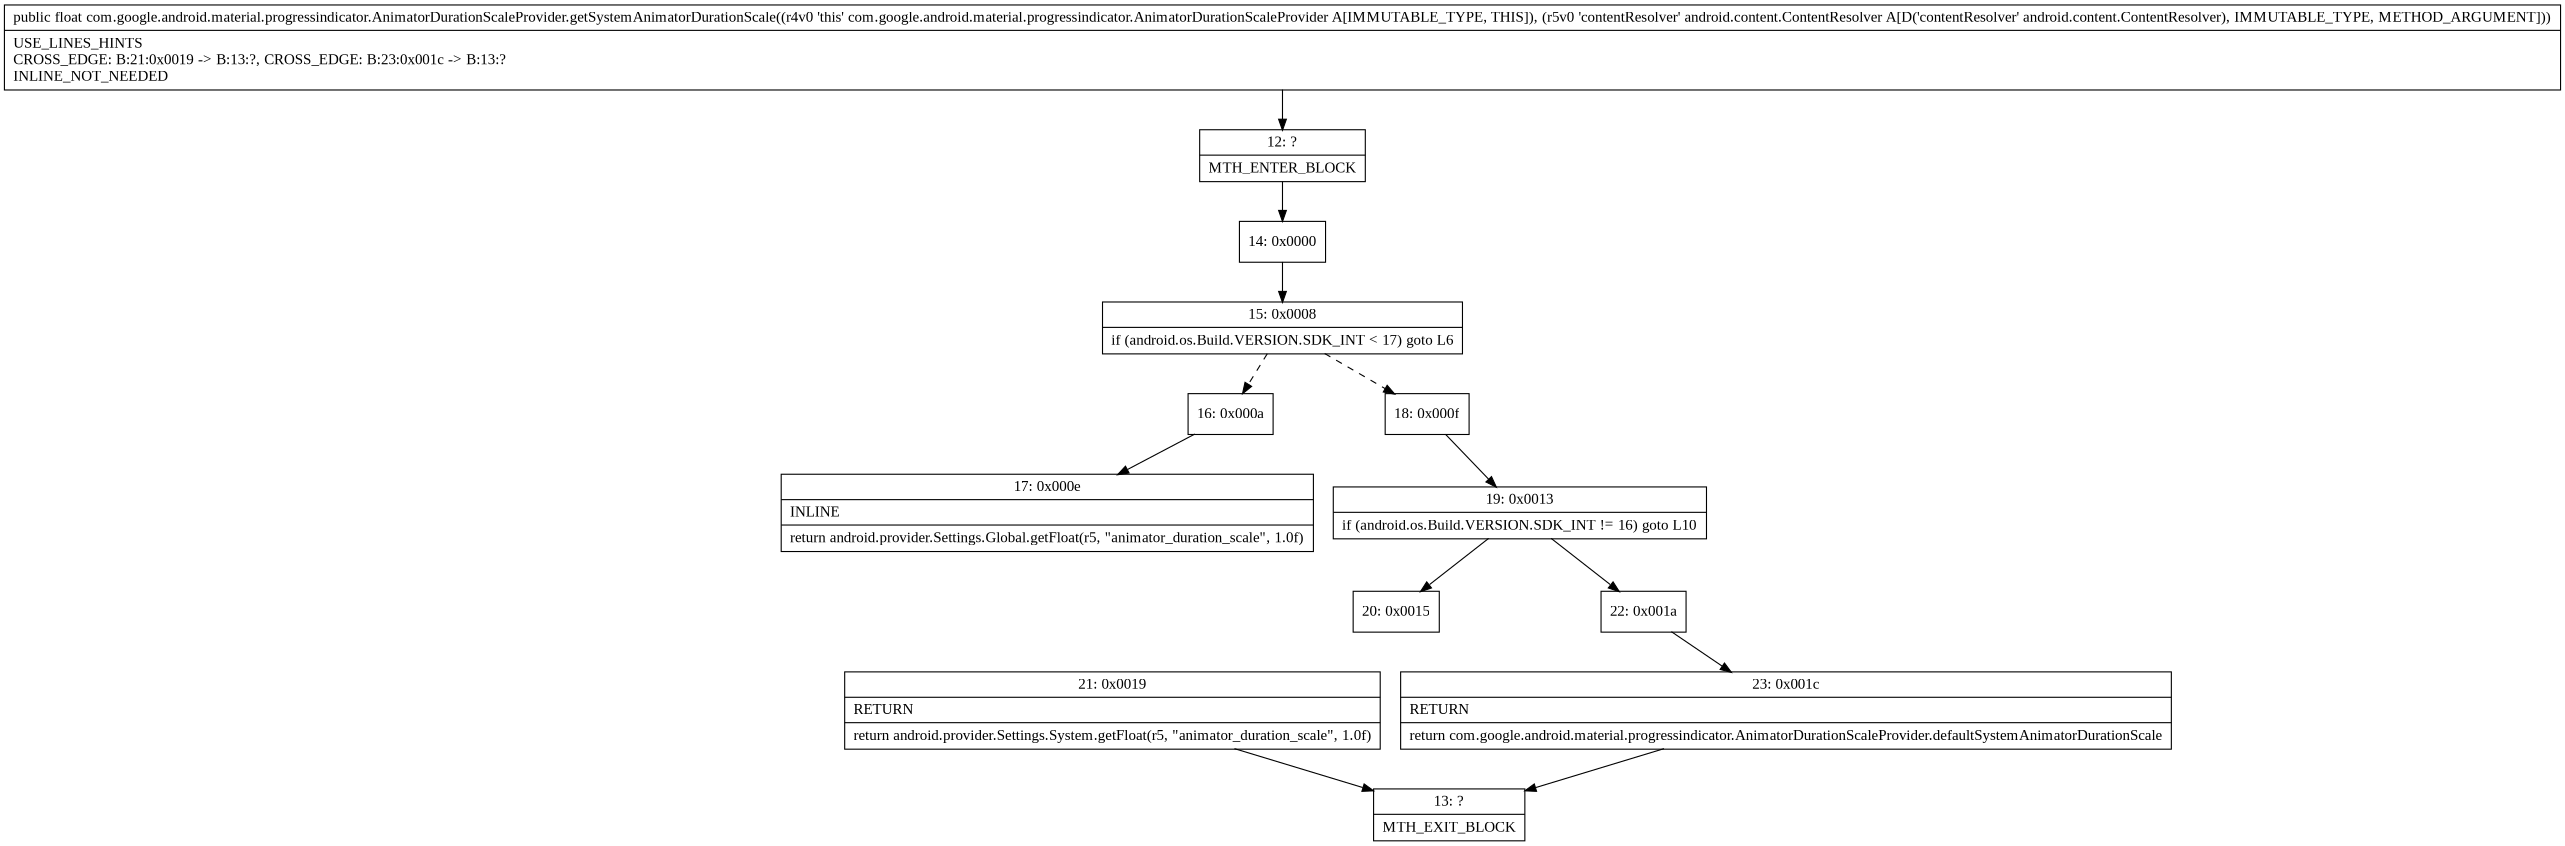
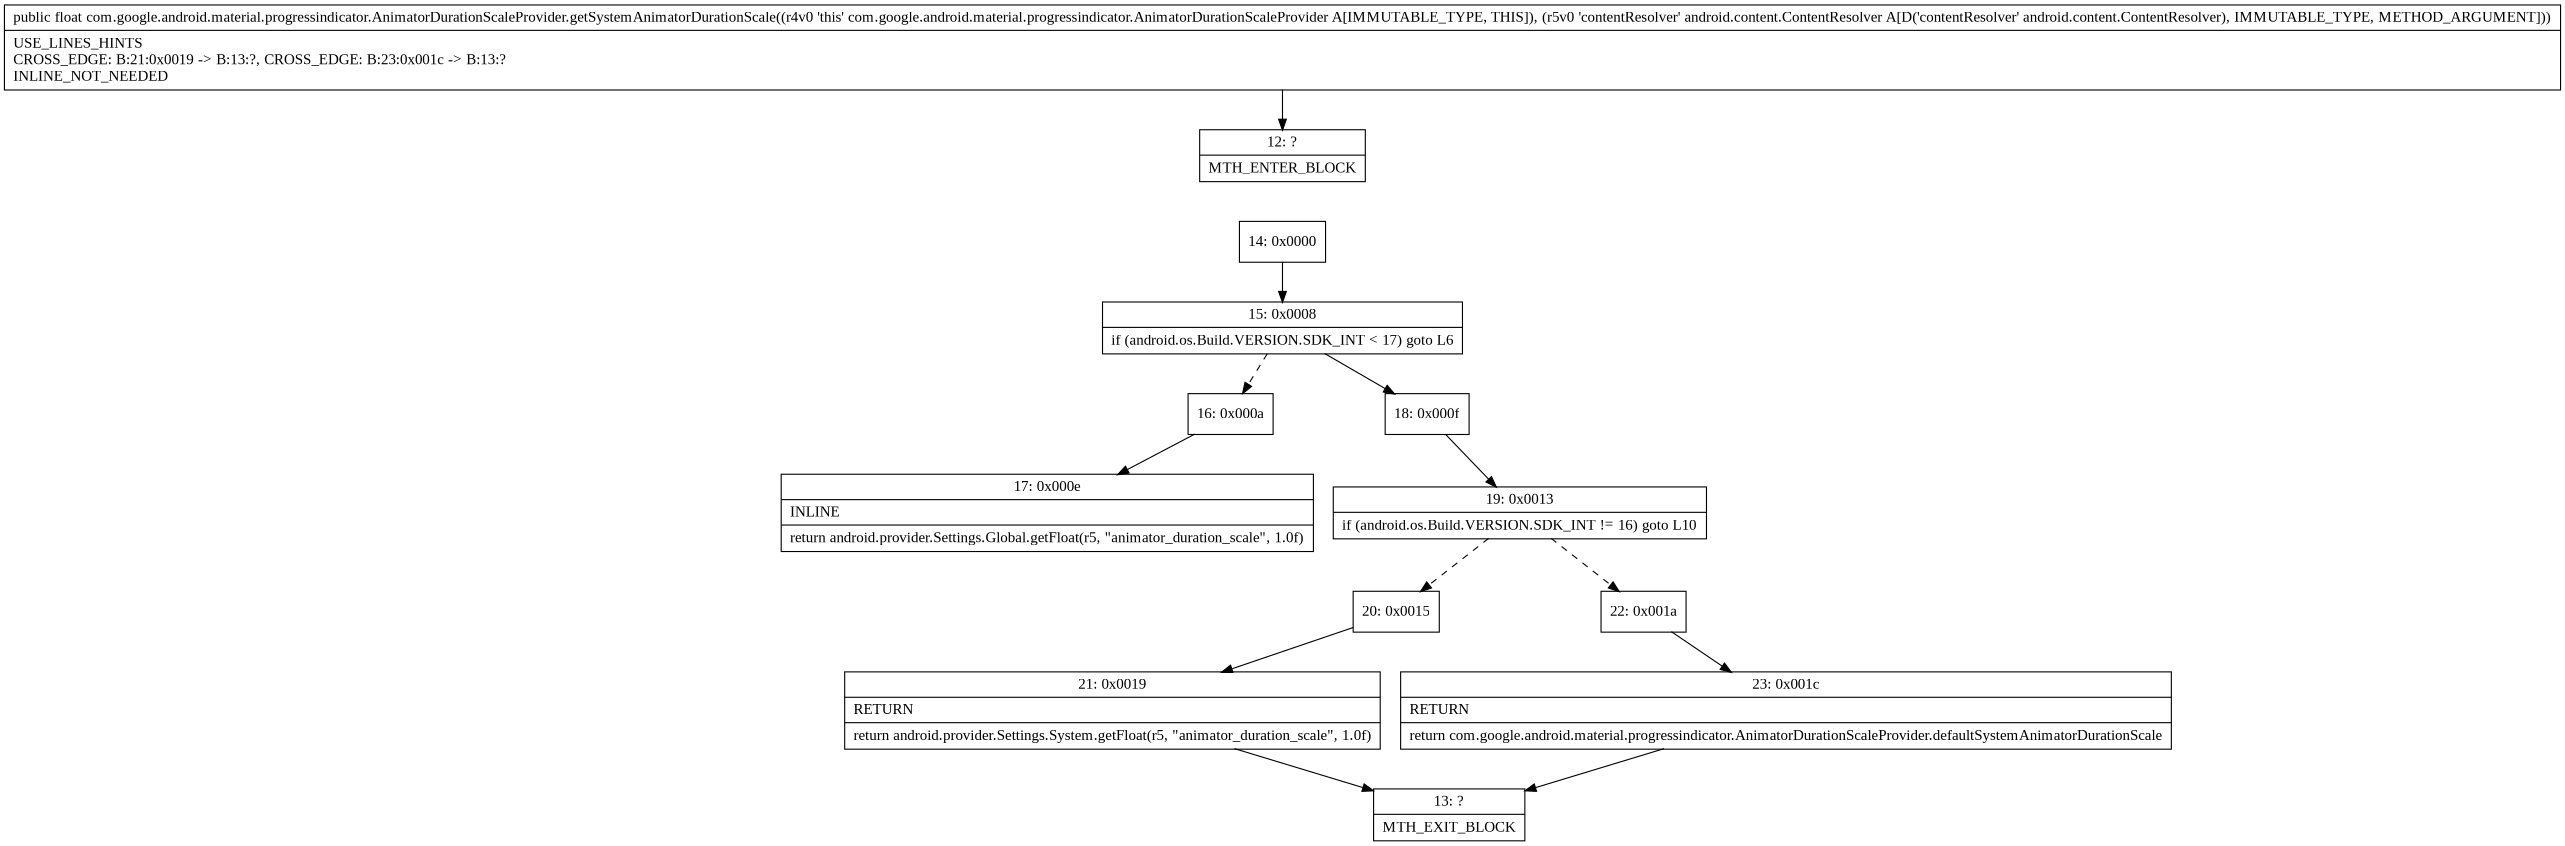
edge "12: ?" -> "14: 0x0000": removed
edge "15: 0x0008" -> "18: 0x000f": style dashed -> solid
edge "19: 0x0013" -> "20: 0x0015": style solid -> dashed
edge "19: 0x0013" -> "22: 0x001a": style solid -> dashed
edge "20: 0x0015" -> "21: 0x0019": added
